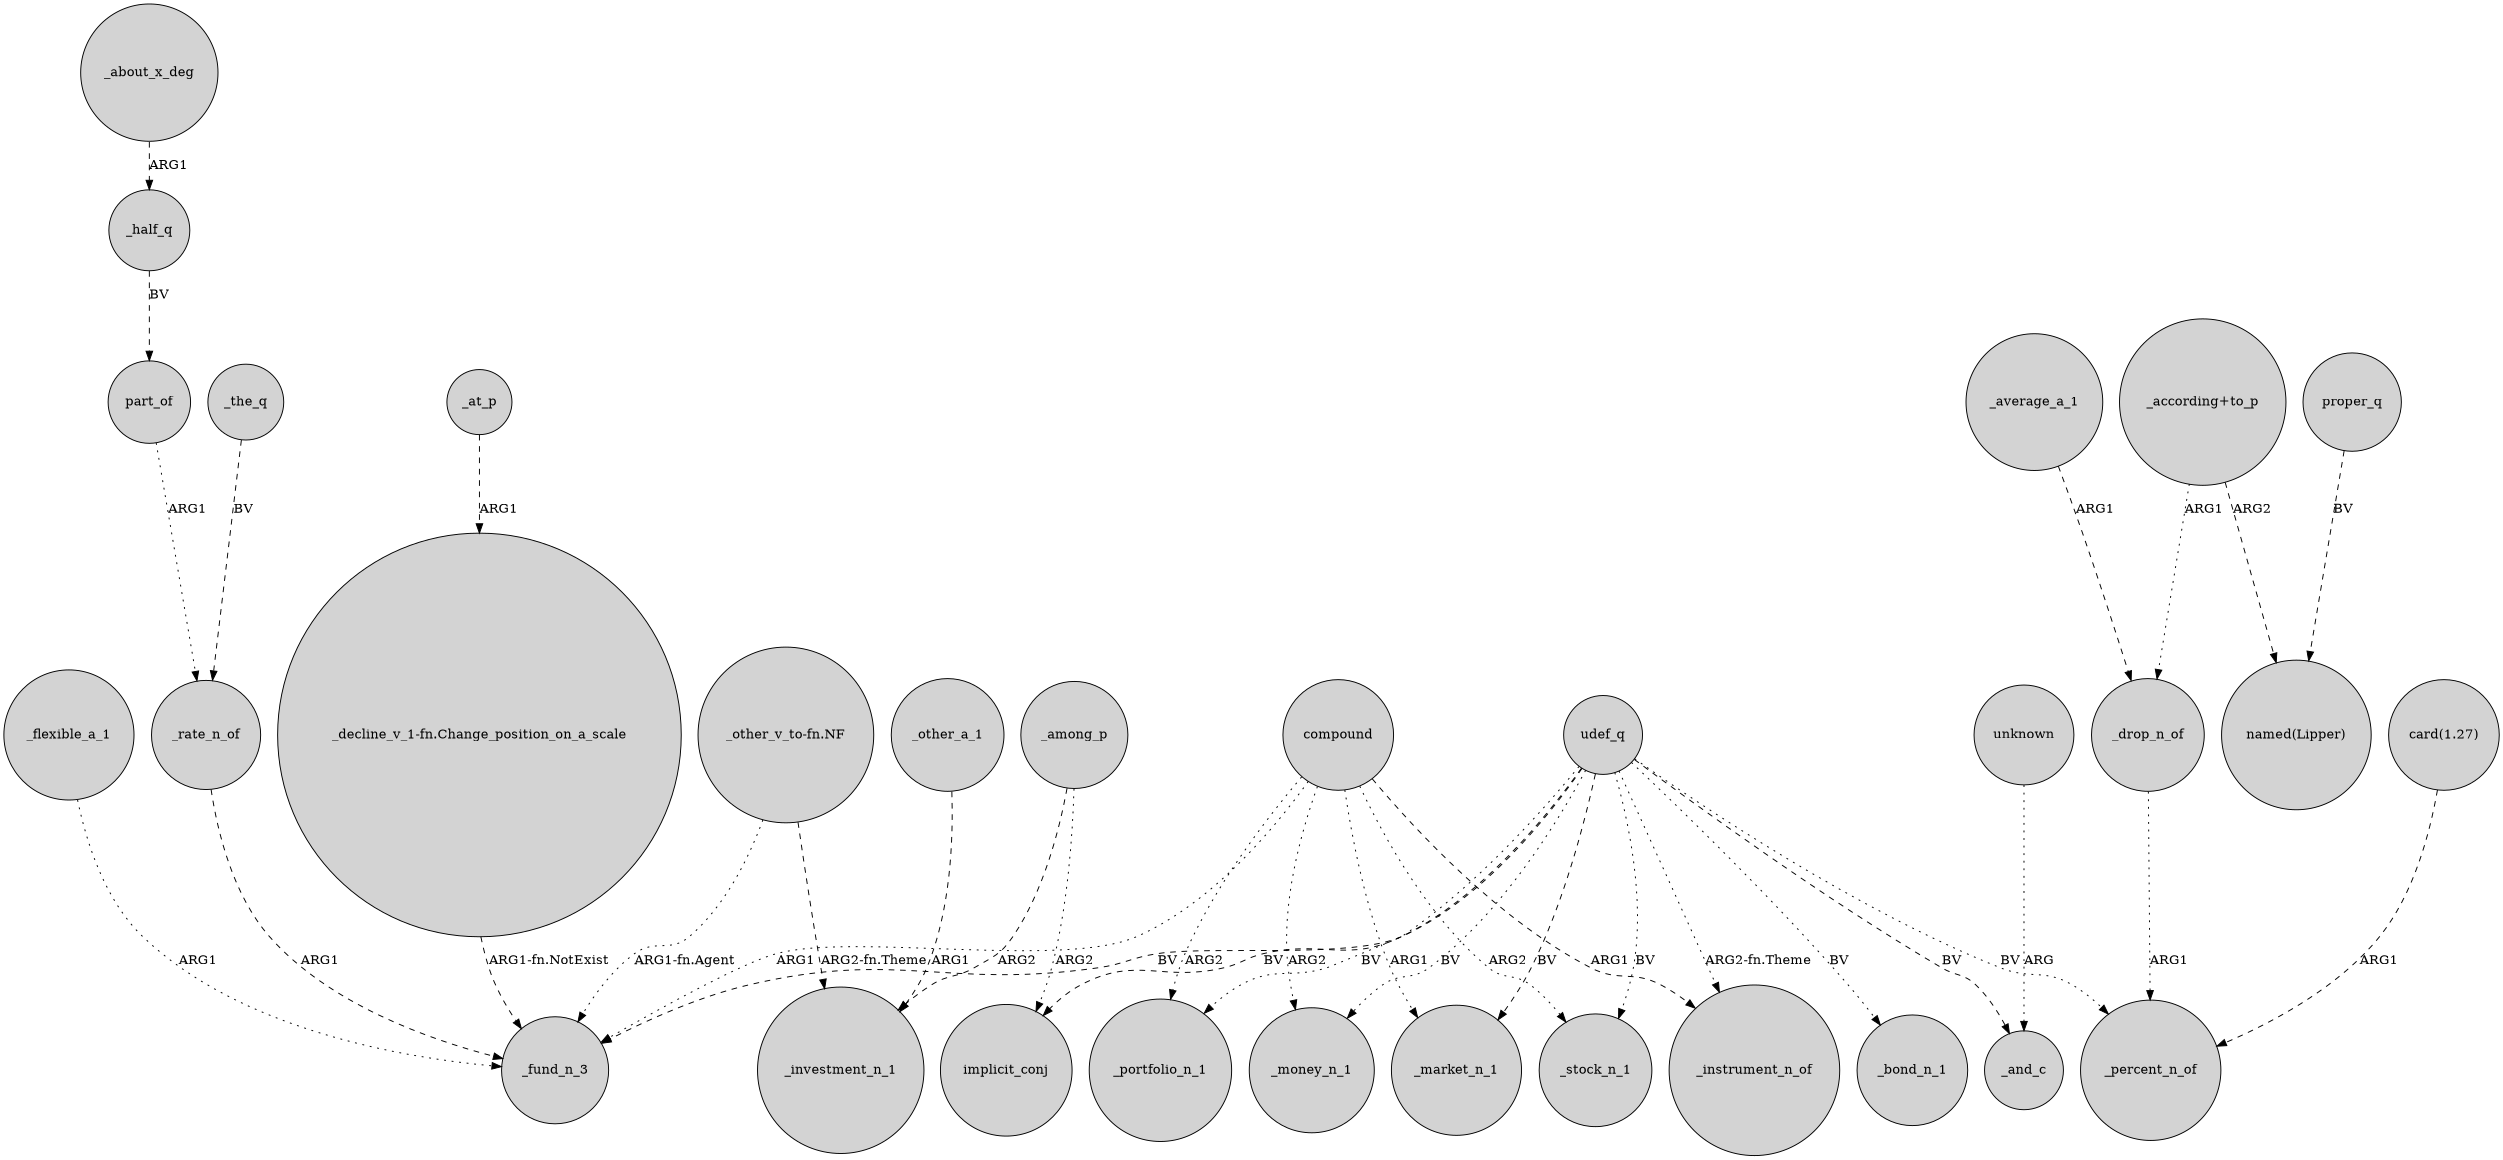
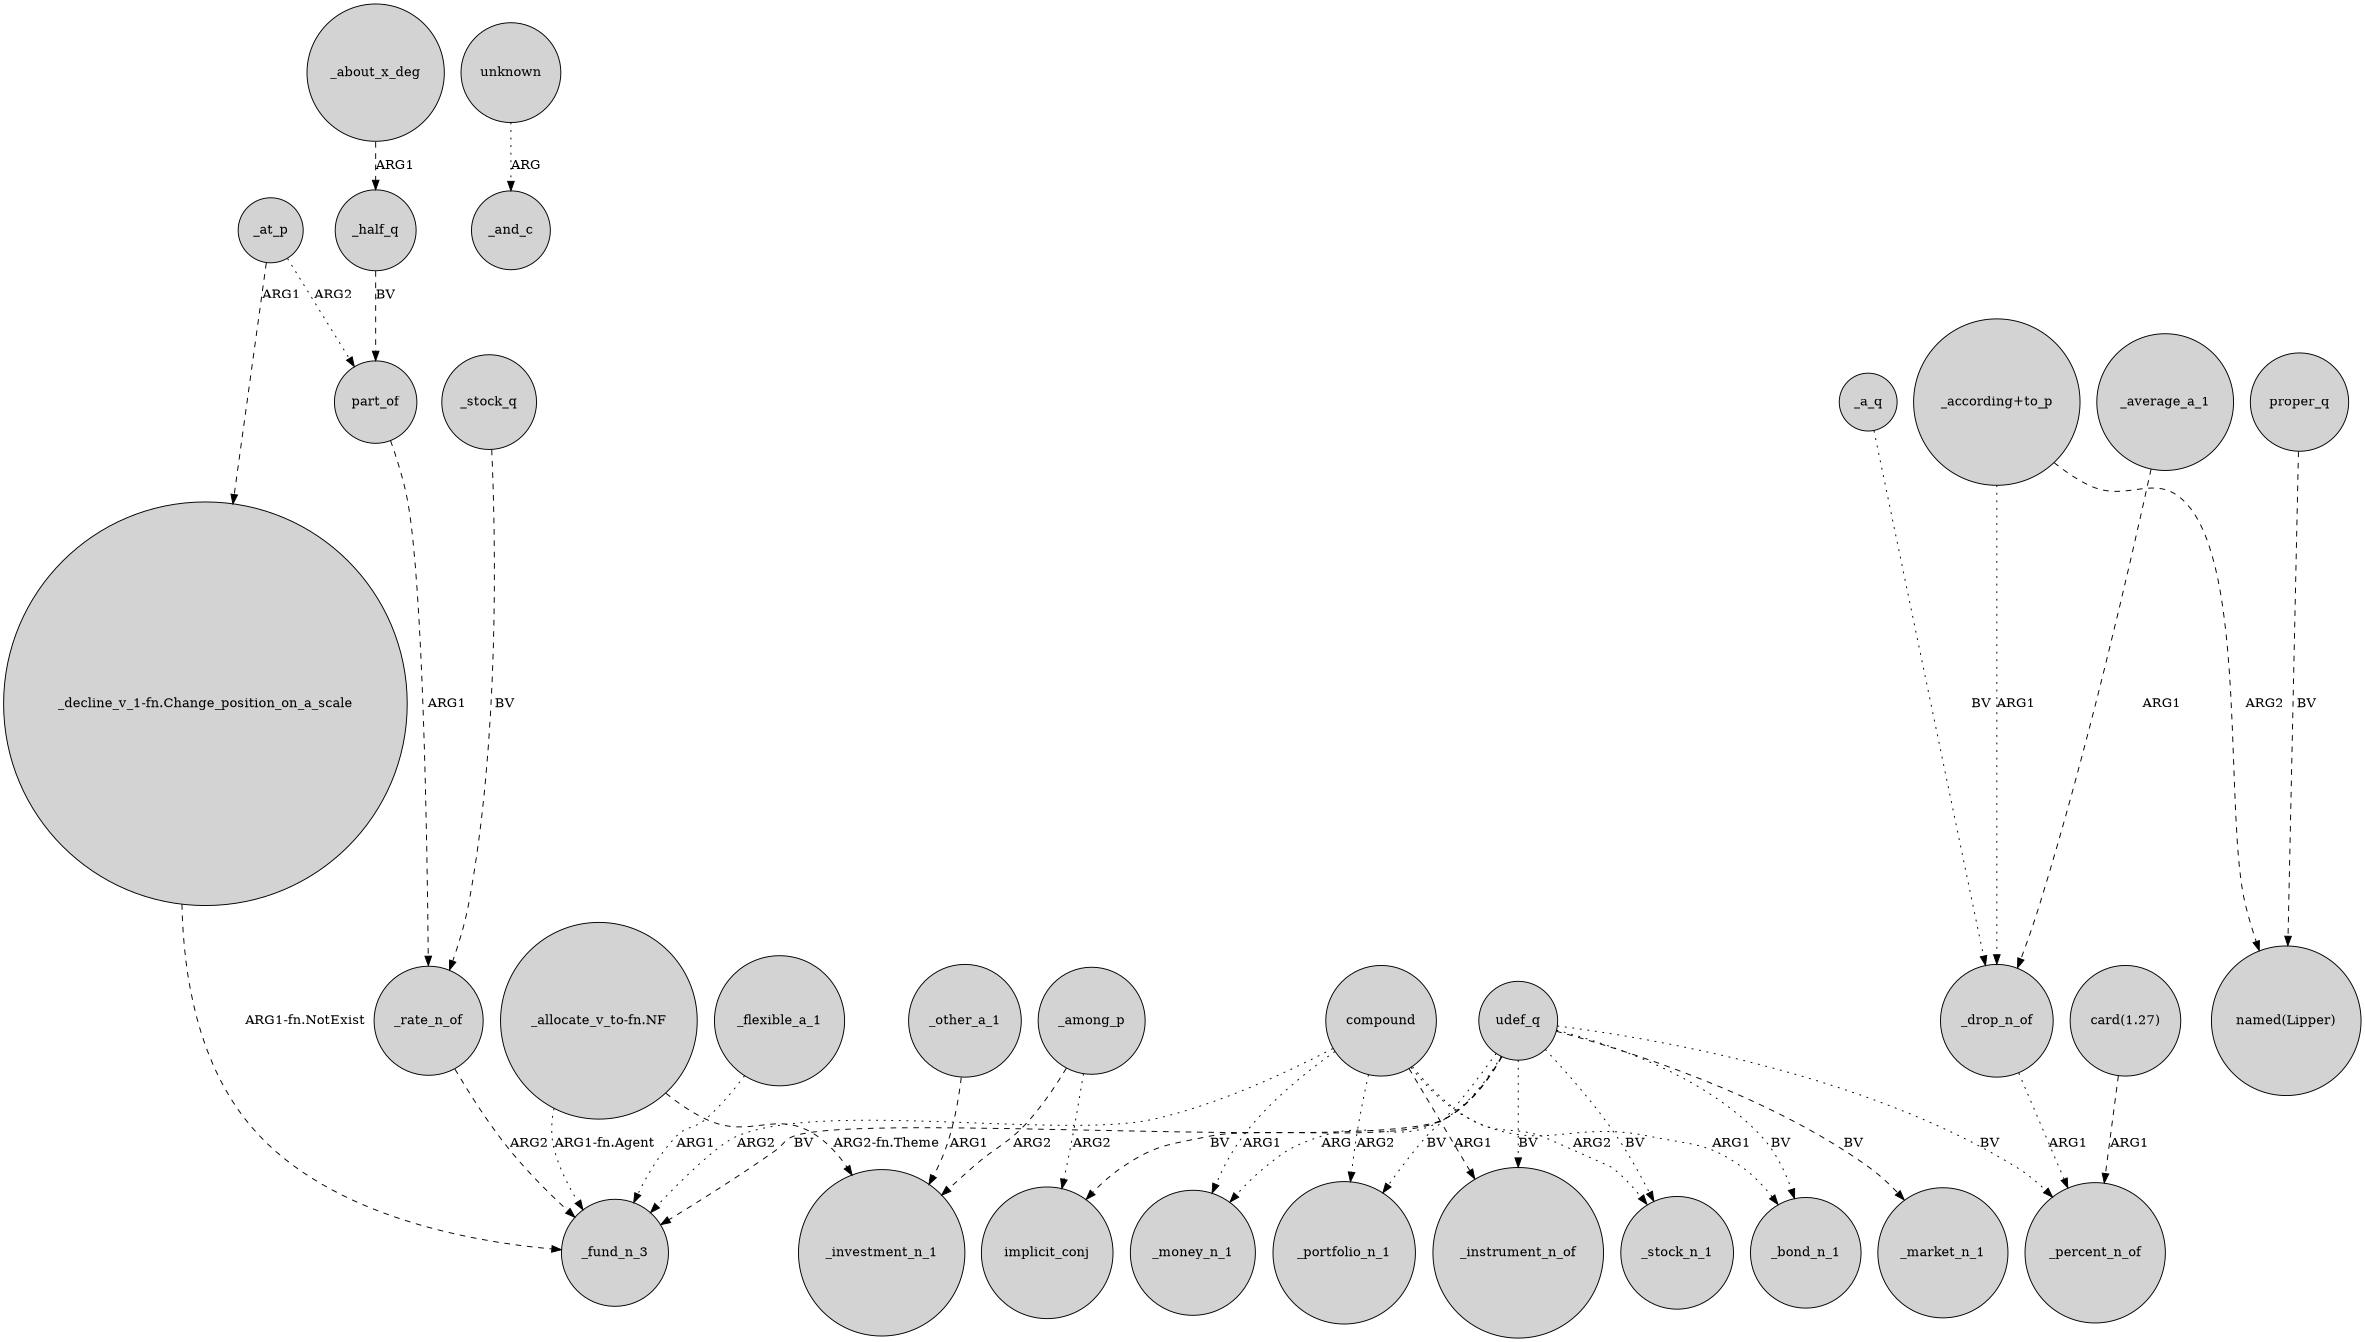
edge "_at_p" -> "part_of": added, label "ARG2"
node "_the_q": label "_the_q" -> "_stock_q"
node "_a_q": added
edge "part_of" -> "_rate_n_of": style dotted -> dashed
node "_other_v_to-fn.NF": label "_other_v_to-fn.NF" -> "_allocate_v_to-fn.NF"
edge "udef_q" -> "_and_c": removed, label "BV"
edge "compound" -> "_market_n_1": now "compound" -> "_bond_n_1"
edge "_rate_n_of" -> "_fund_n_3": label "ARG1" -> "ARG2"
edge "compound" -> "_fund_n_3": label "ARG1" -> "ARG2"
edge "compound" -> "_money_n_1": label "ARG2" -> "ARG1"
edge "udef_q" -> "_money_n_1": label "BV" -> "ARG"
edge "udef_q" -> "_instrument_n_of": label "ARG2-fn.Theme" -> "BV"
